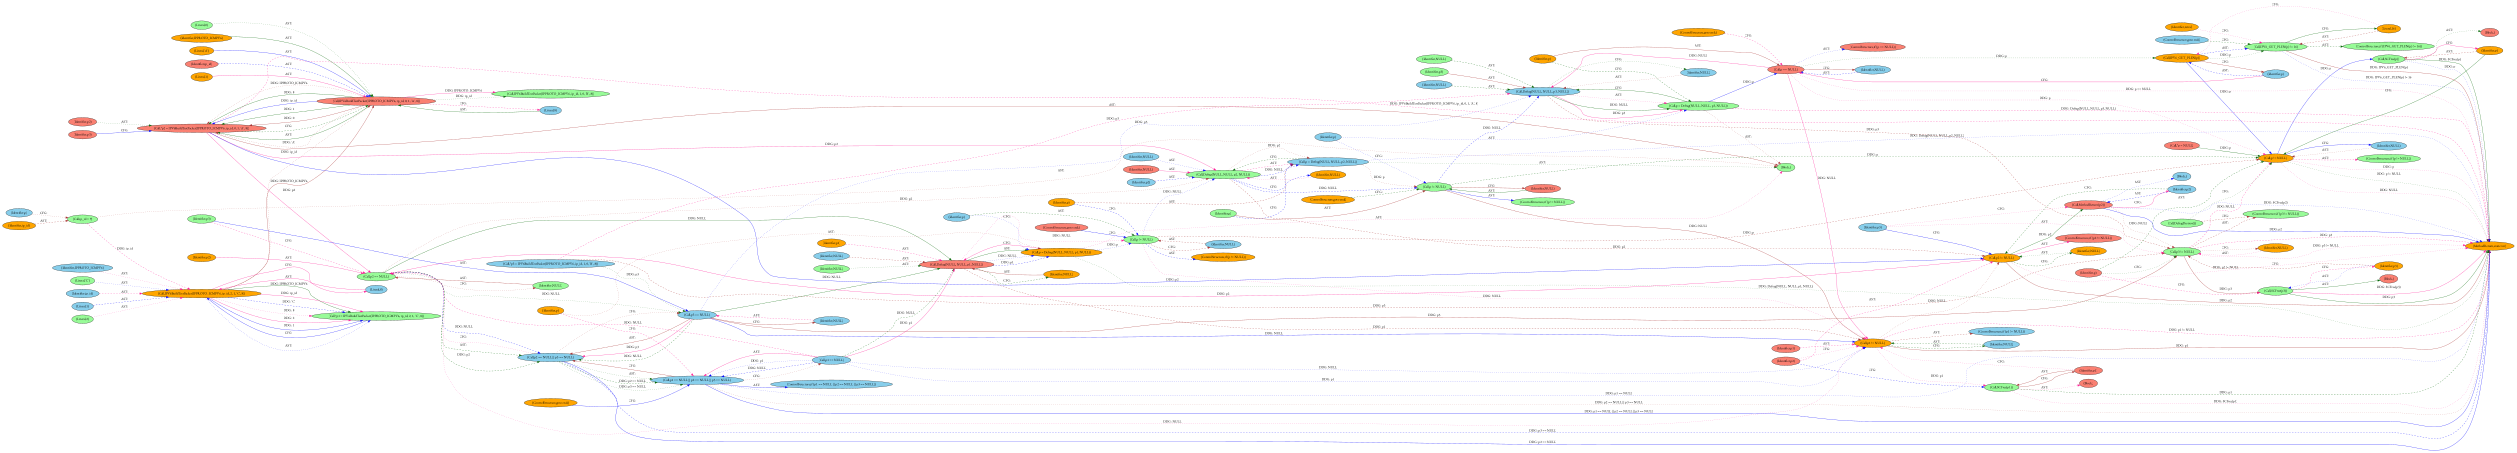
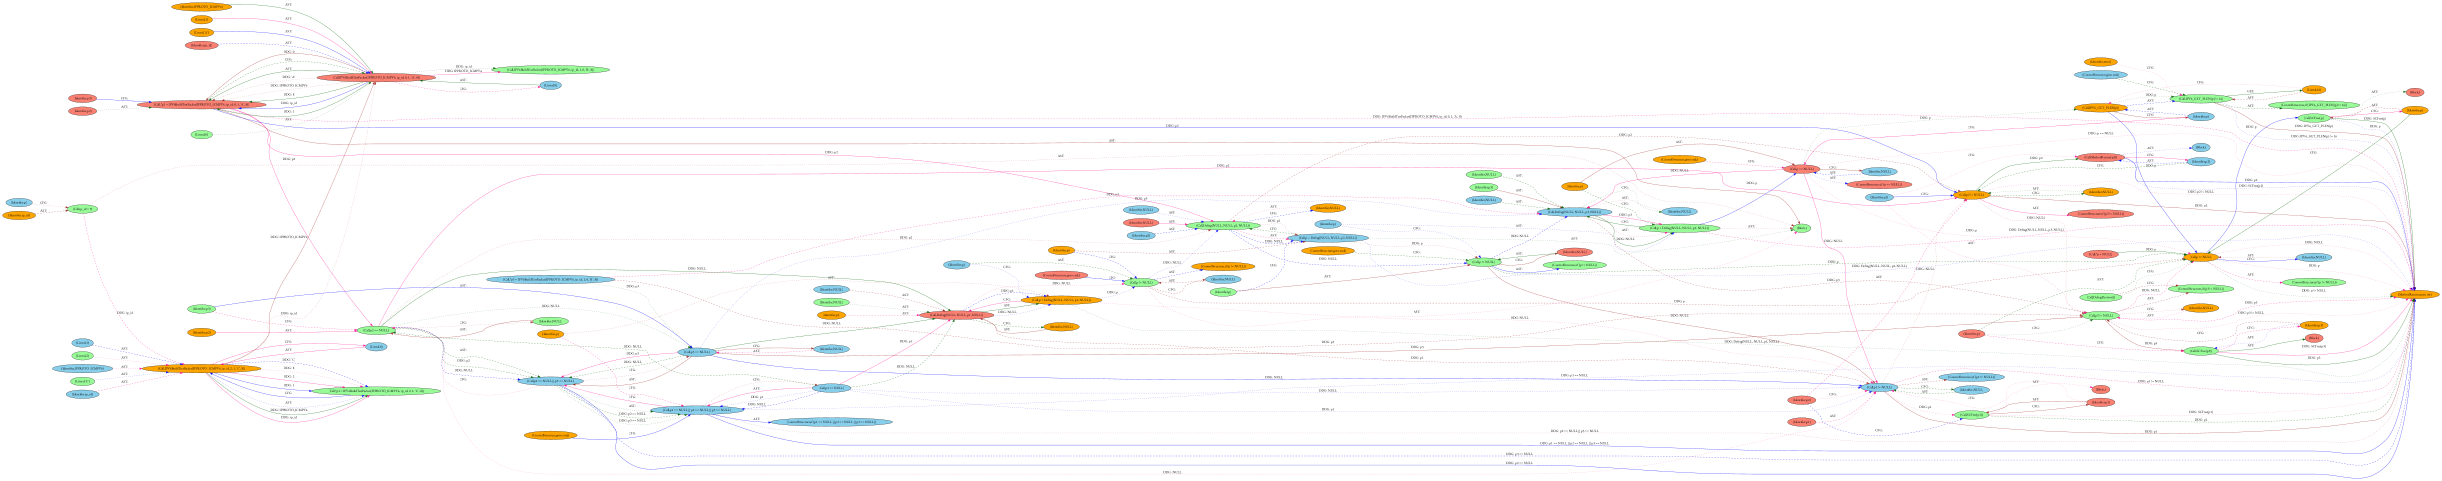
edge "(Call,IPV6_GET_PLEN(p) != 16)" -> "(Literal,16)": label "CFG: " -> "GET: "
edge "(Call,MethodReturn(p2))" -> "(Call,p3 != NULL)": now "(Call,p2 != NULL)" -> "(Call,p3 != NULL)"
edge "(Call,p1 == NULL)" -> "(Call,p2 == NULL)": color deeppink -> darkgreen
node "(Call,p1 != NULL)": fillcolor orange -> skyblue
edge "(Call,p1 == NULL || p2 == NULL || p3 == NULL)" -> "(Call,p2 == NULL || p3 == NULL)": color brown -> deeppink
